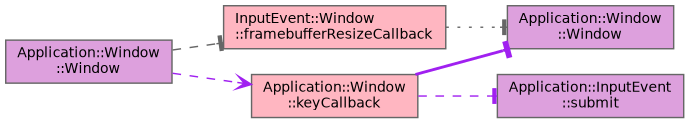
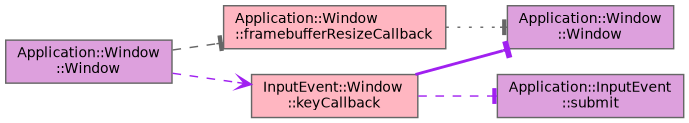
node "InputEvent::Window ::framebufferResizeCallback": label "InputEvent::Window ::framebufferResizeCallback" -> "Application::Window ::framebufferResizeCallback"
node "Application::Window ::keyCallback": label "Application::Window ::keyCallback" -> "InputEvent::Window ::keyCallback"
